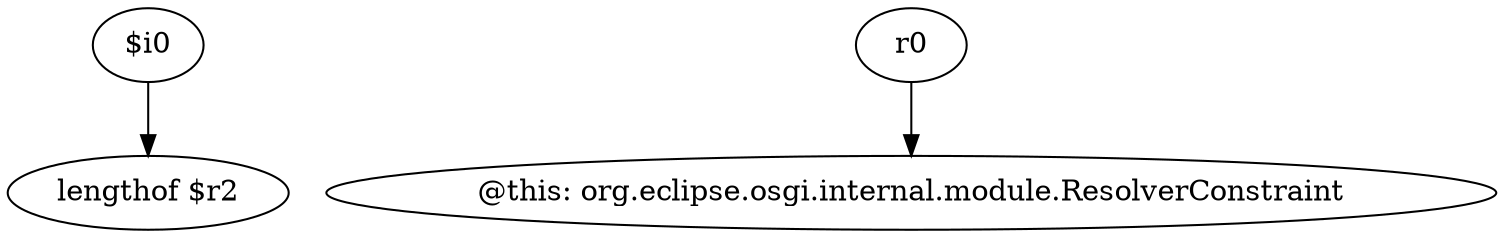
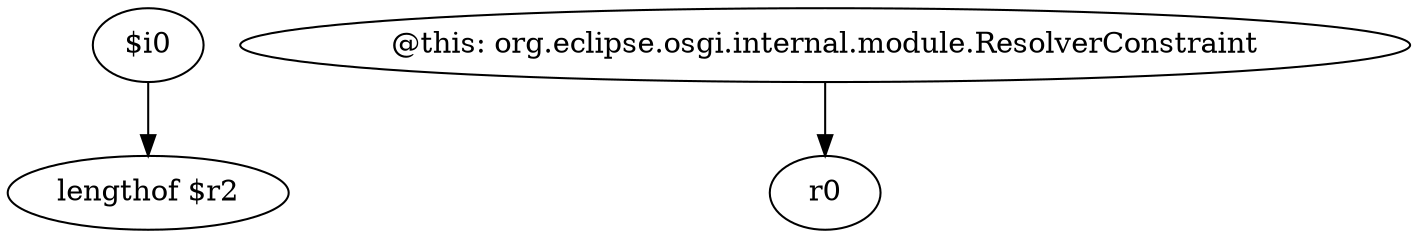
edge "r0" -> "@this: org.eclipse.osgi.internal.module.ResolverConstraint": reversed
